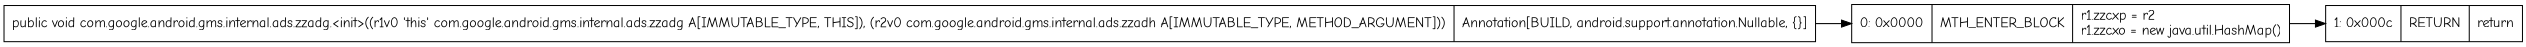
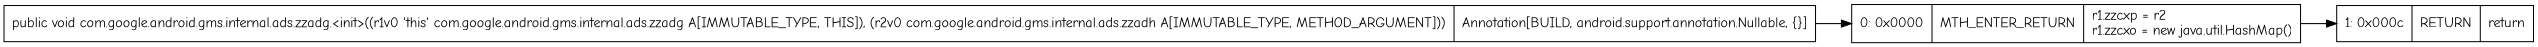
node "0: 0x0000": text "MTH_ENTER_BLOCK" -> "MTH_ENTER_RETURN"
